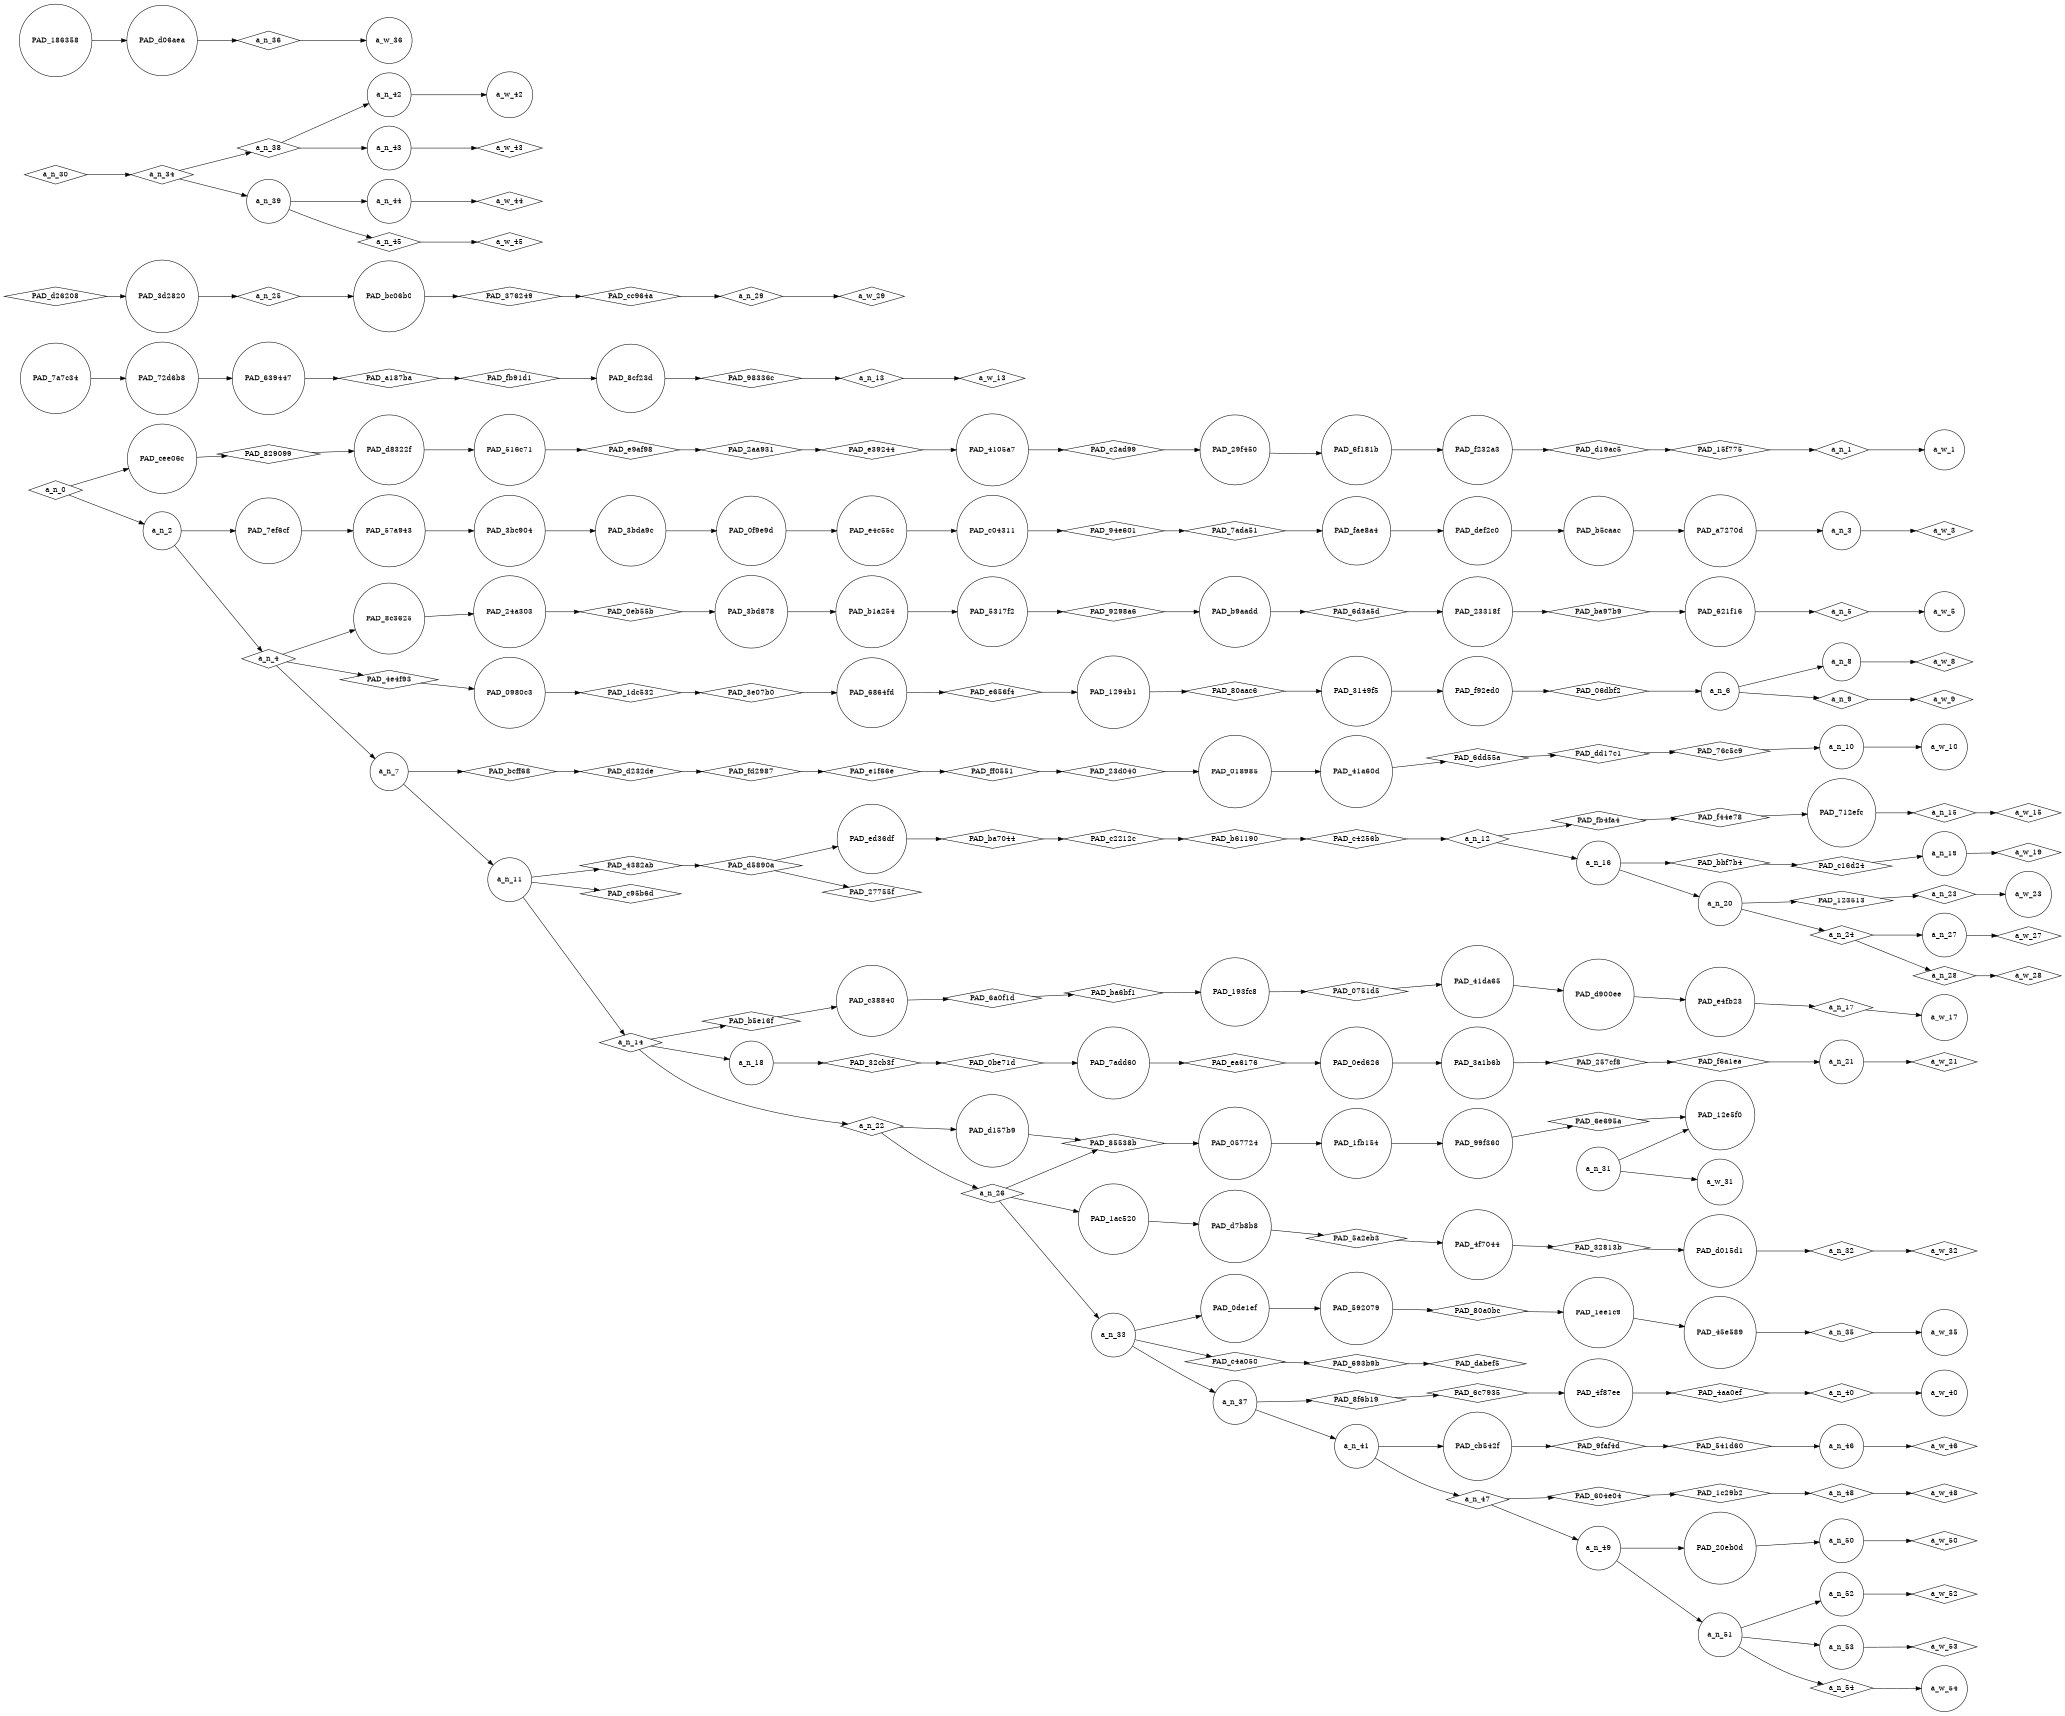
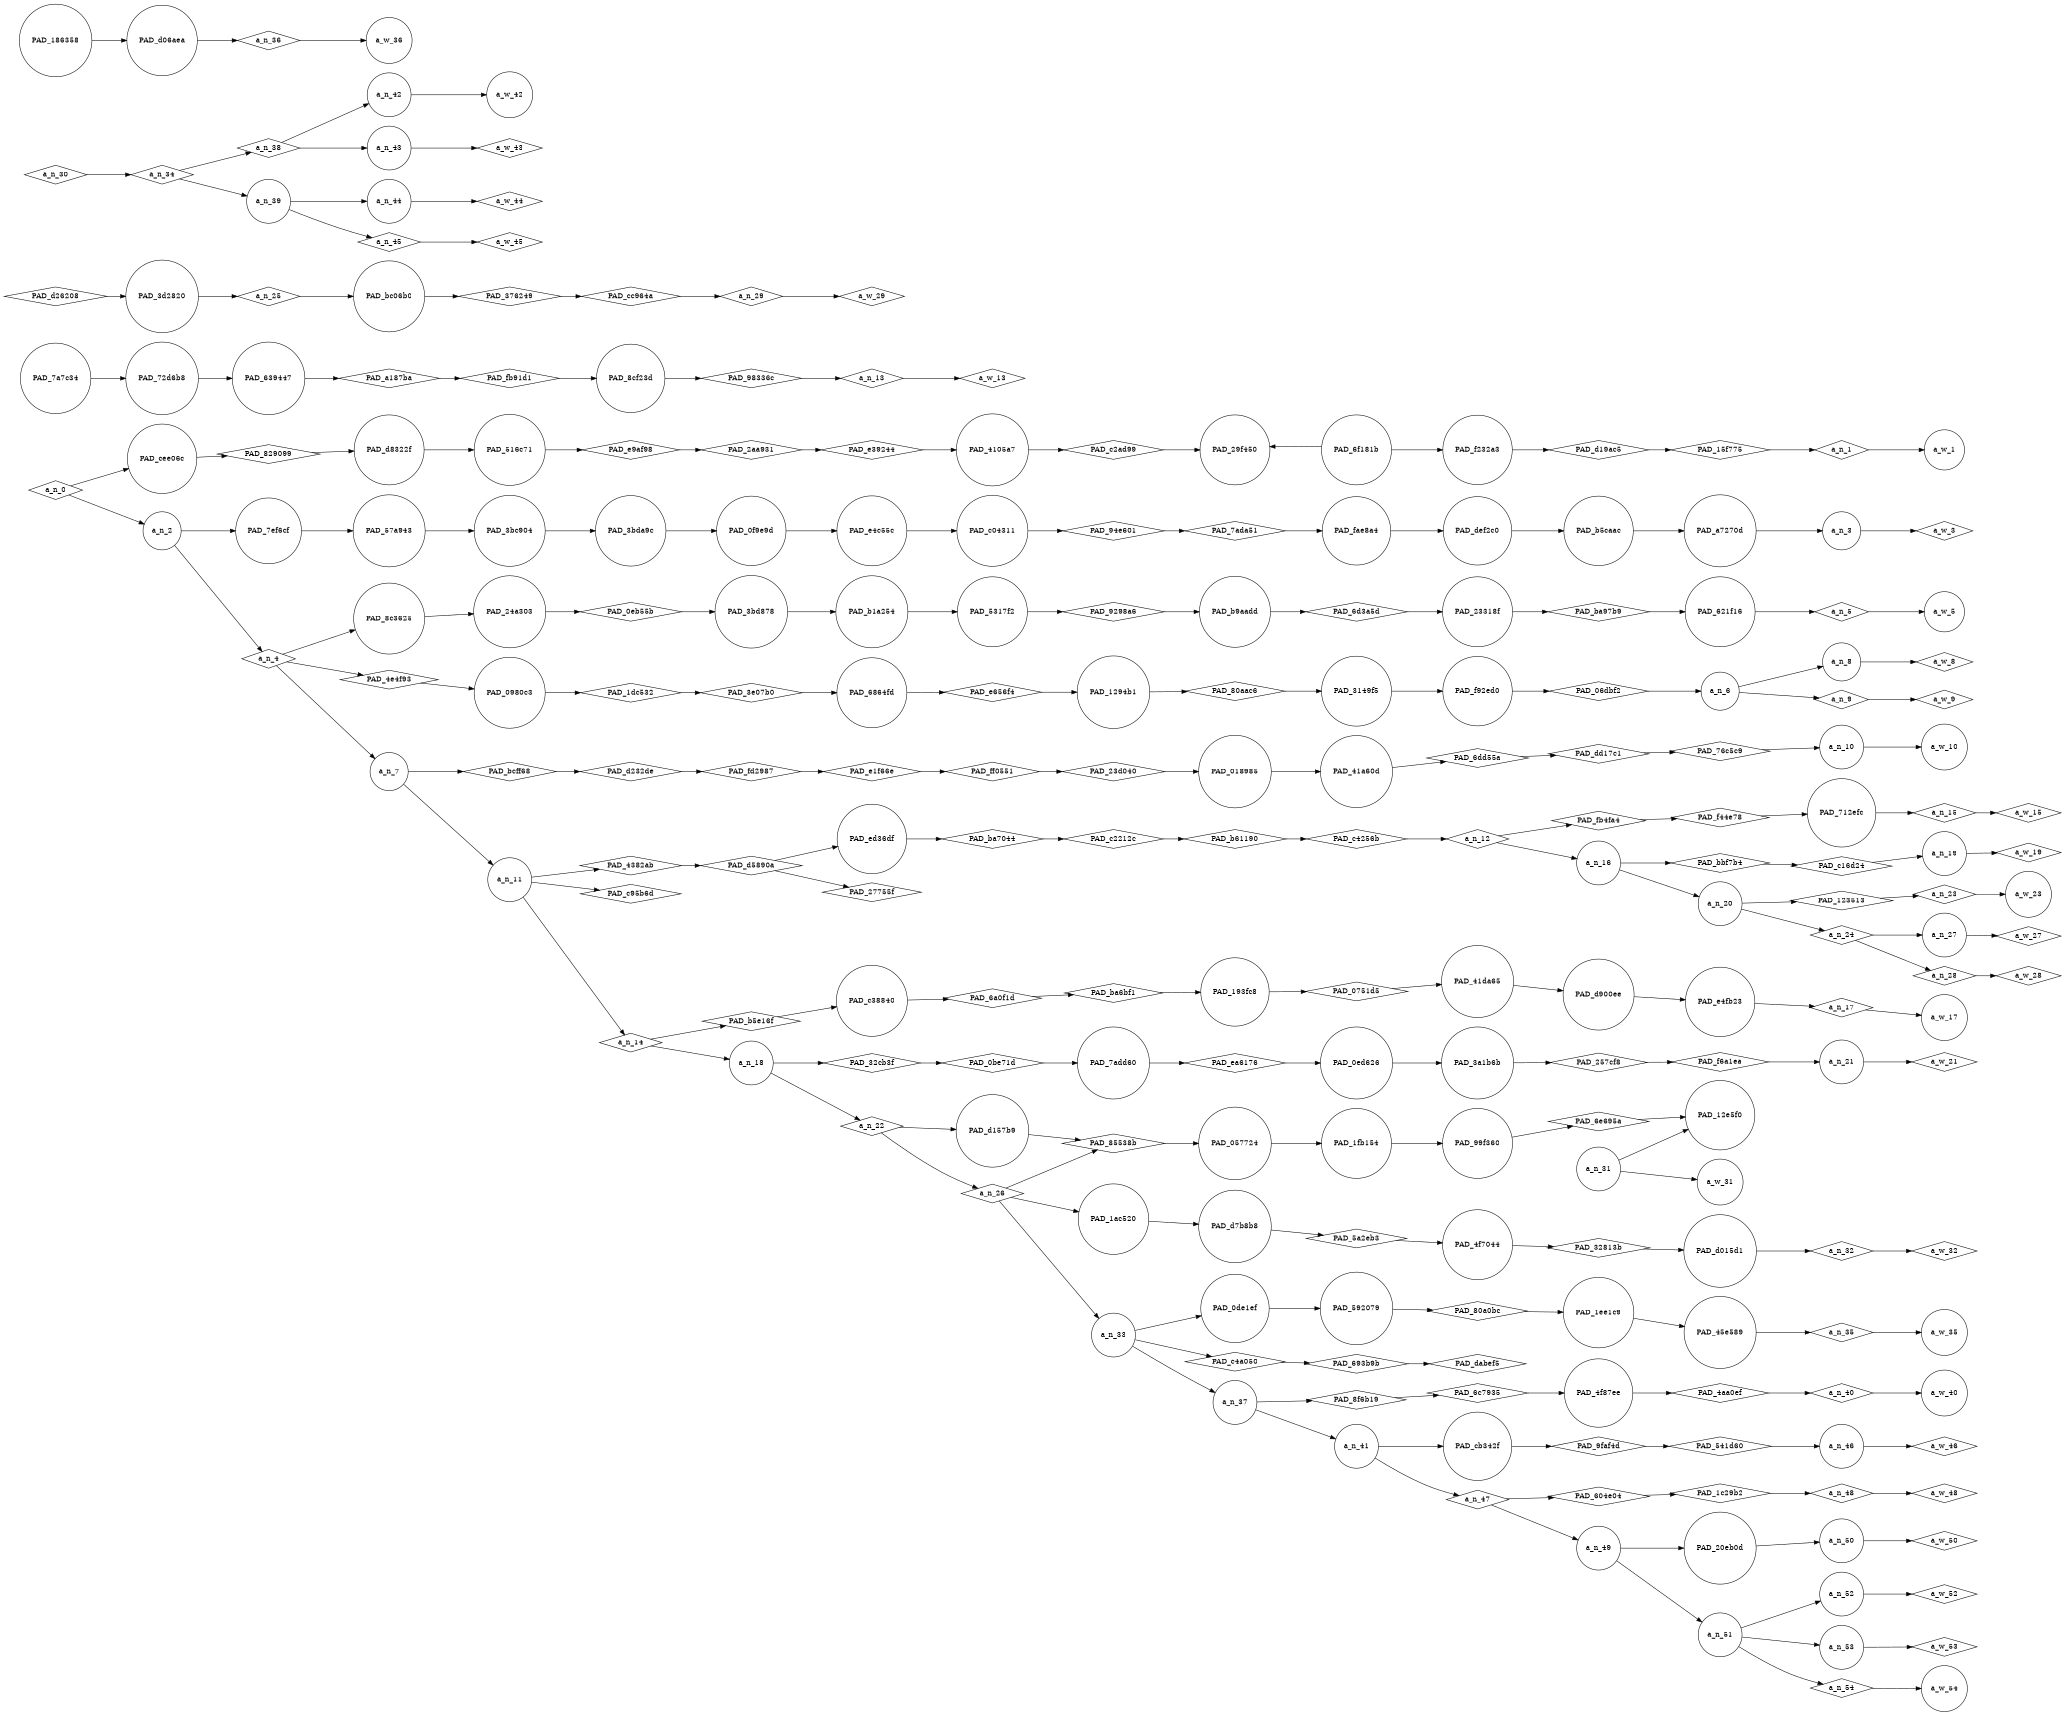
edge "PAD_29f450" -> "PAD_6f181b": reversed
edge "a_n_14" -> "a_n_22": now "a_n_18" -> "a_n_22"
node "PAD_cb542f": label "PAD_cb542f" -> "PAD_cb342f"
